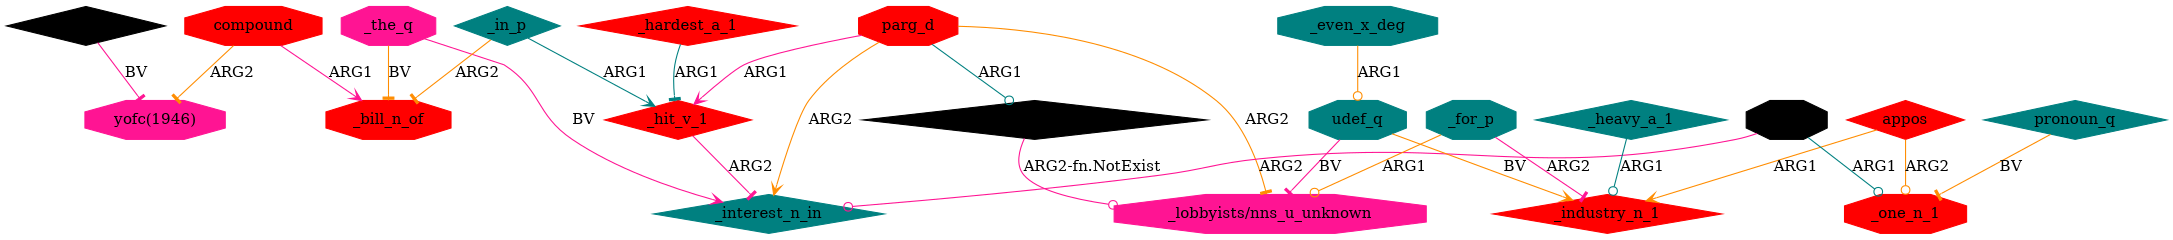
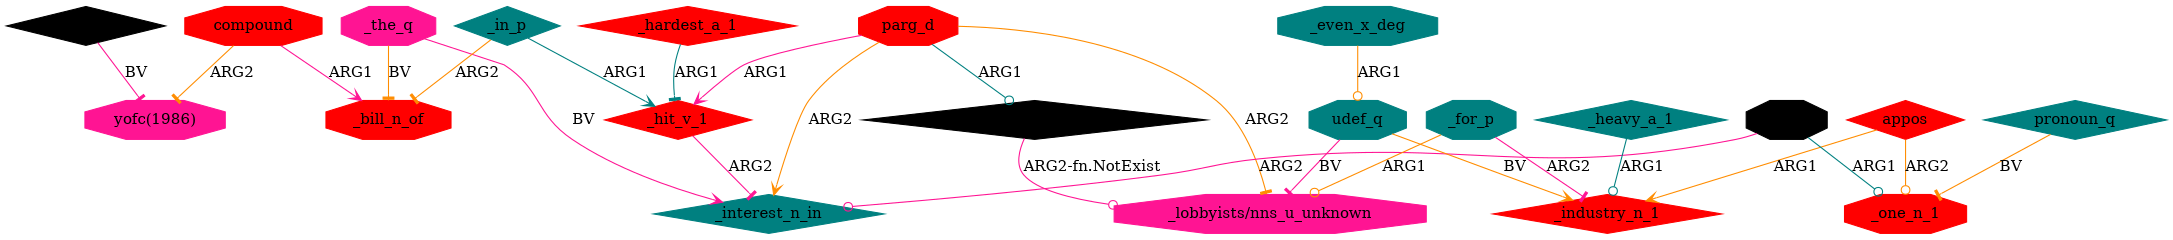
node "yofc(1946)": label "yofc(1946)" -> "yofc(1986)"
